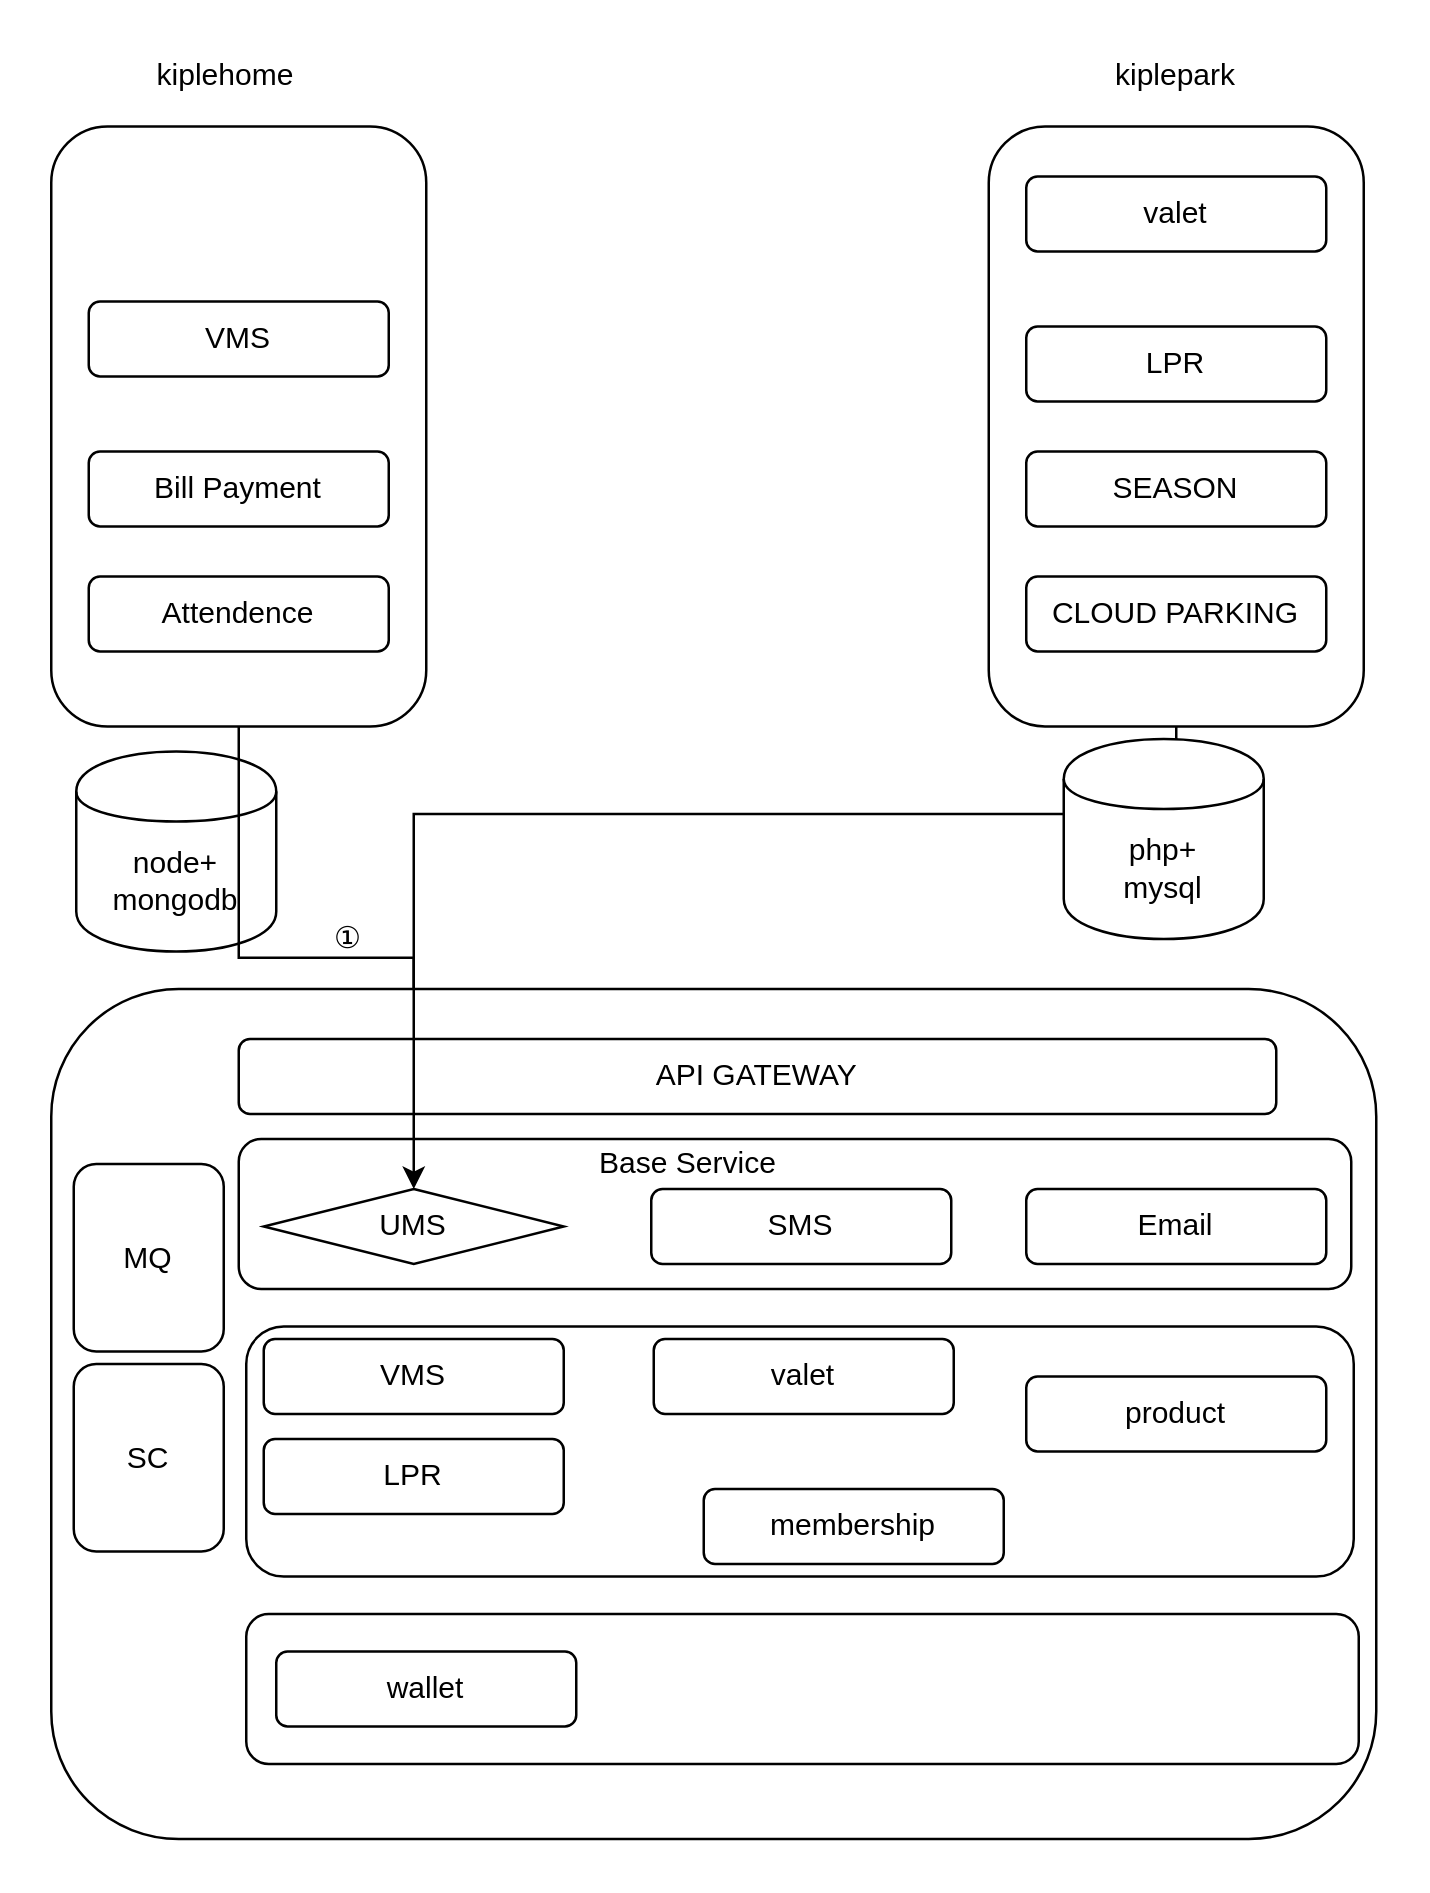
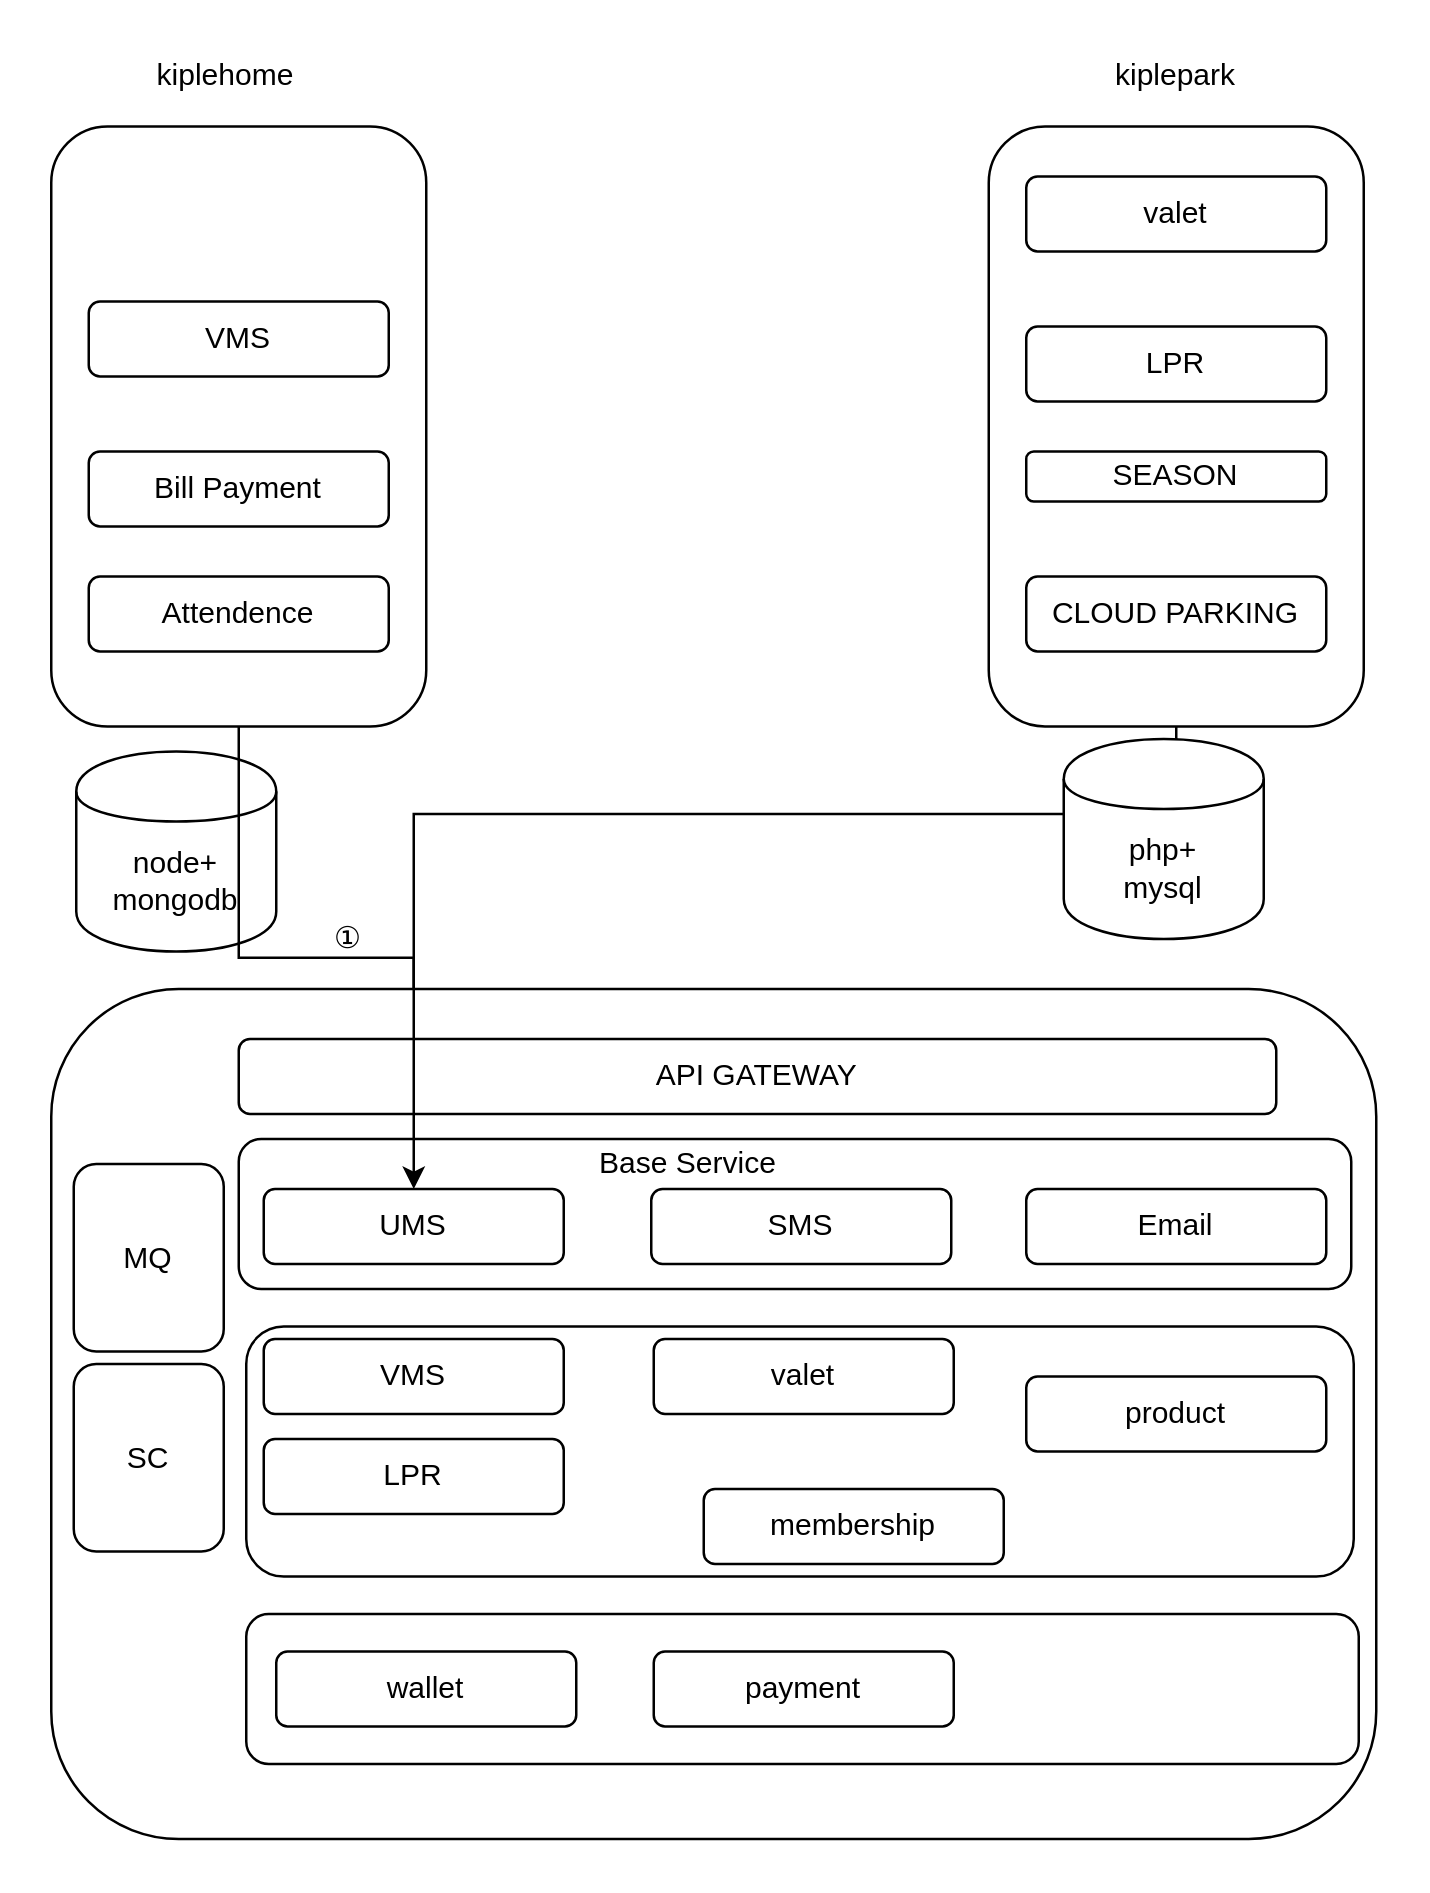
node "SEASON": size 300x75 -> 300x50
node "UMS": shape diamond -> rounded rectangle
node "payment": added
